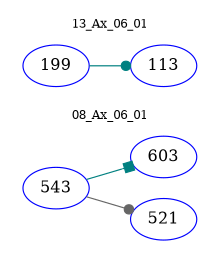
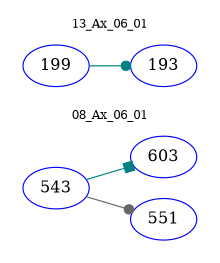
node "113": label "113" -> "193"
node "521": label "521" -> "551"
